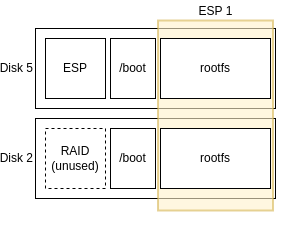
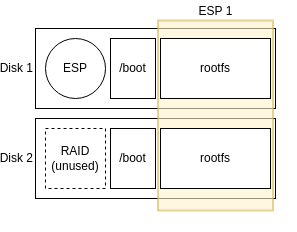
node "Disk 5": label "Disk 5" -> "Disk 1"
node "ESP": shape rectangle -> ellipse
